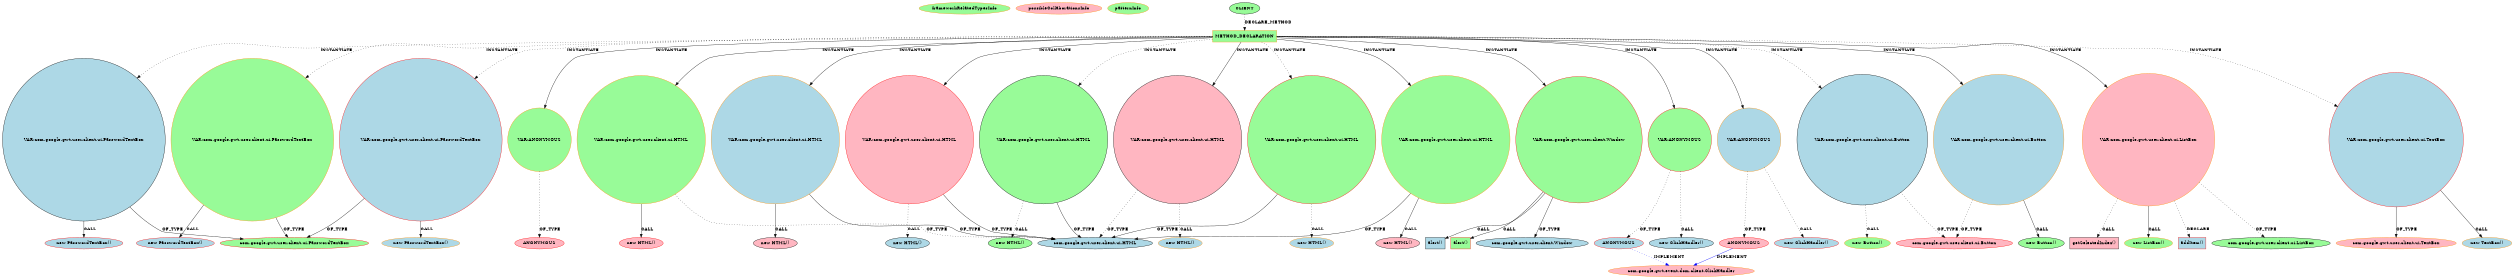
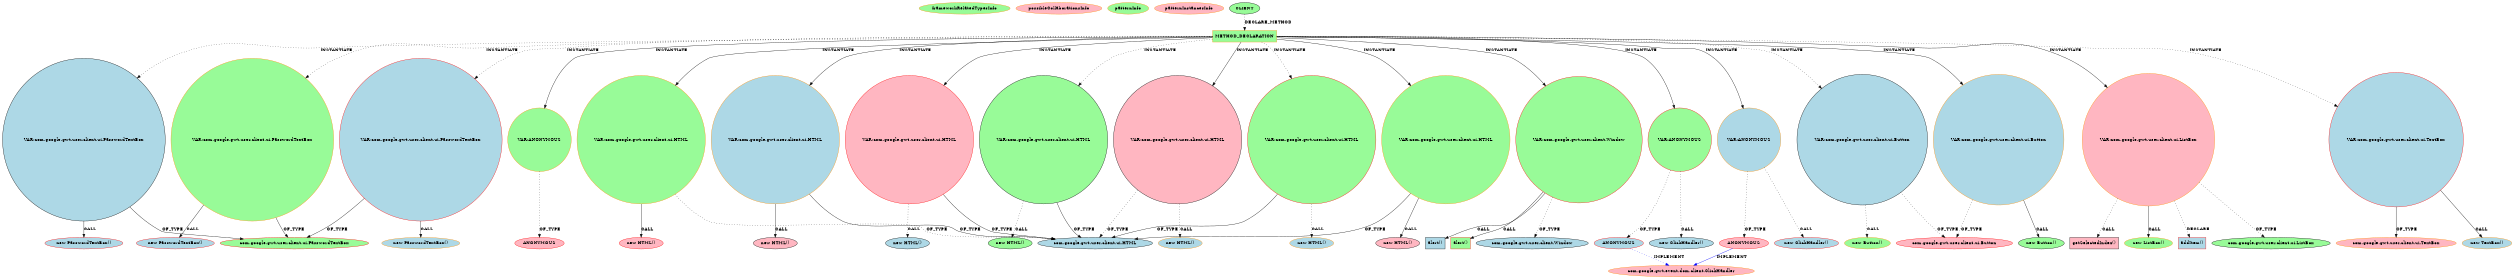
node "patternInstancesInfo": added
edge "VAR:com.google.gwt.user.client.Window" -> "com.google.gwt.user.client.Window": style solid -> dotted
